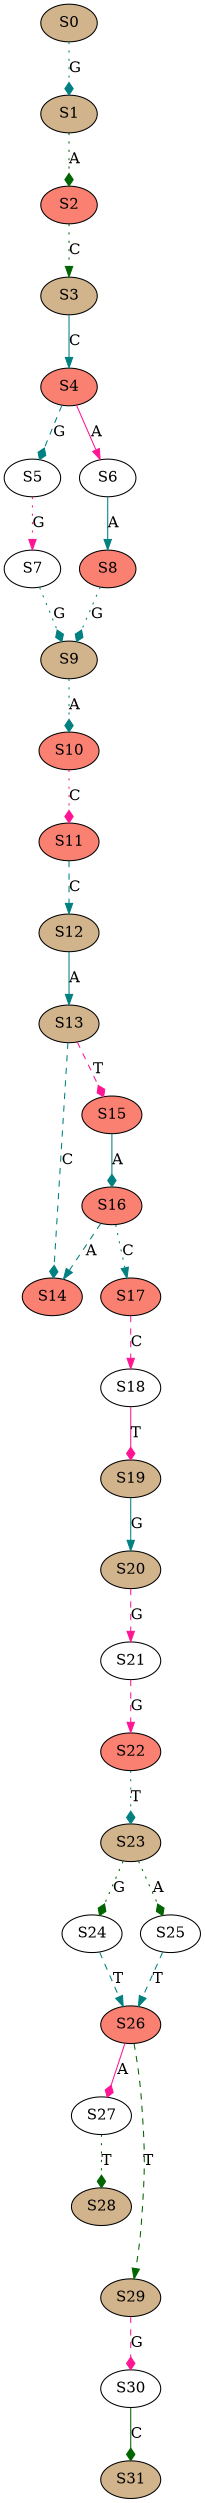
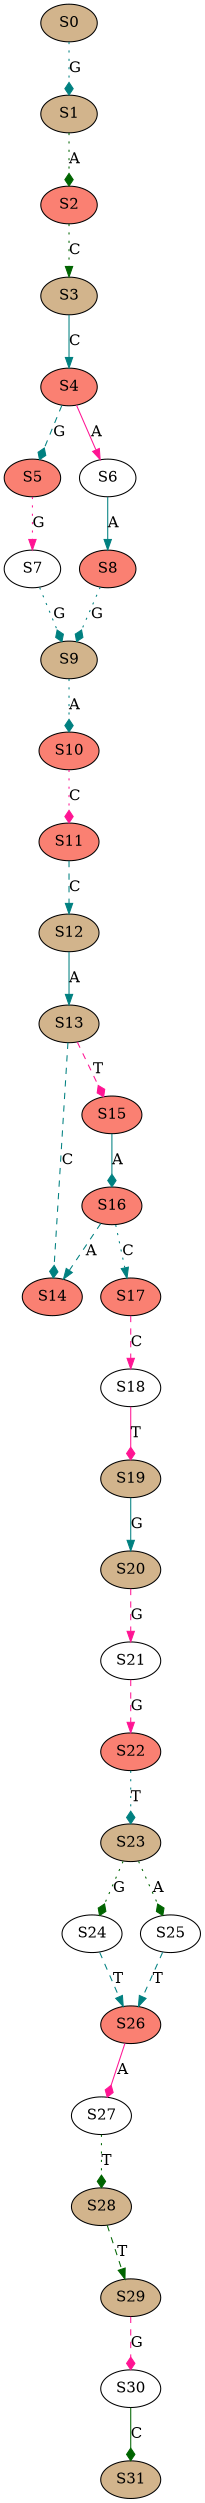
node "S5": fillcolor white -> salmon
edge "S26" -> "S29": now "S28" -> "S29"
